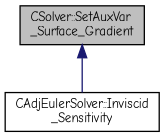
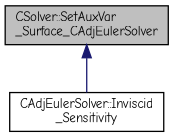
node "CSolver::SetAuxVar _Surface_Gradient": label "CSolver::SetAuxVar _Surface_Gradient" -> "CSolver::SetAuxVar _Surface_CAdjEulerSolver"
